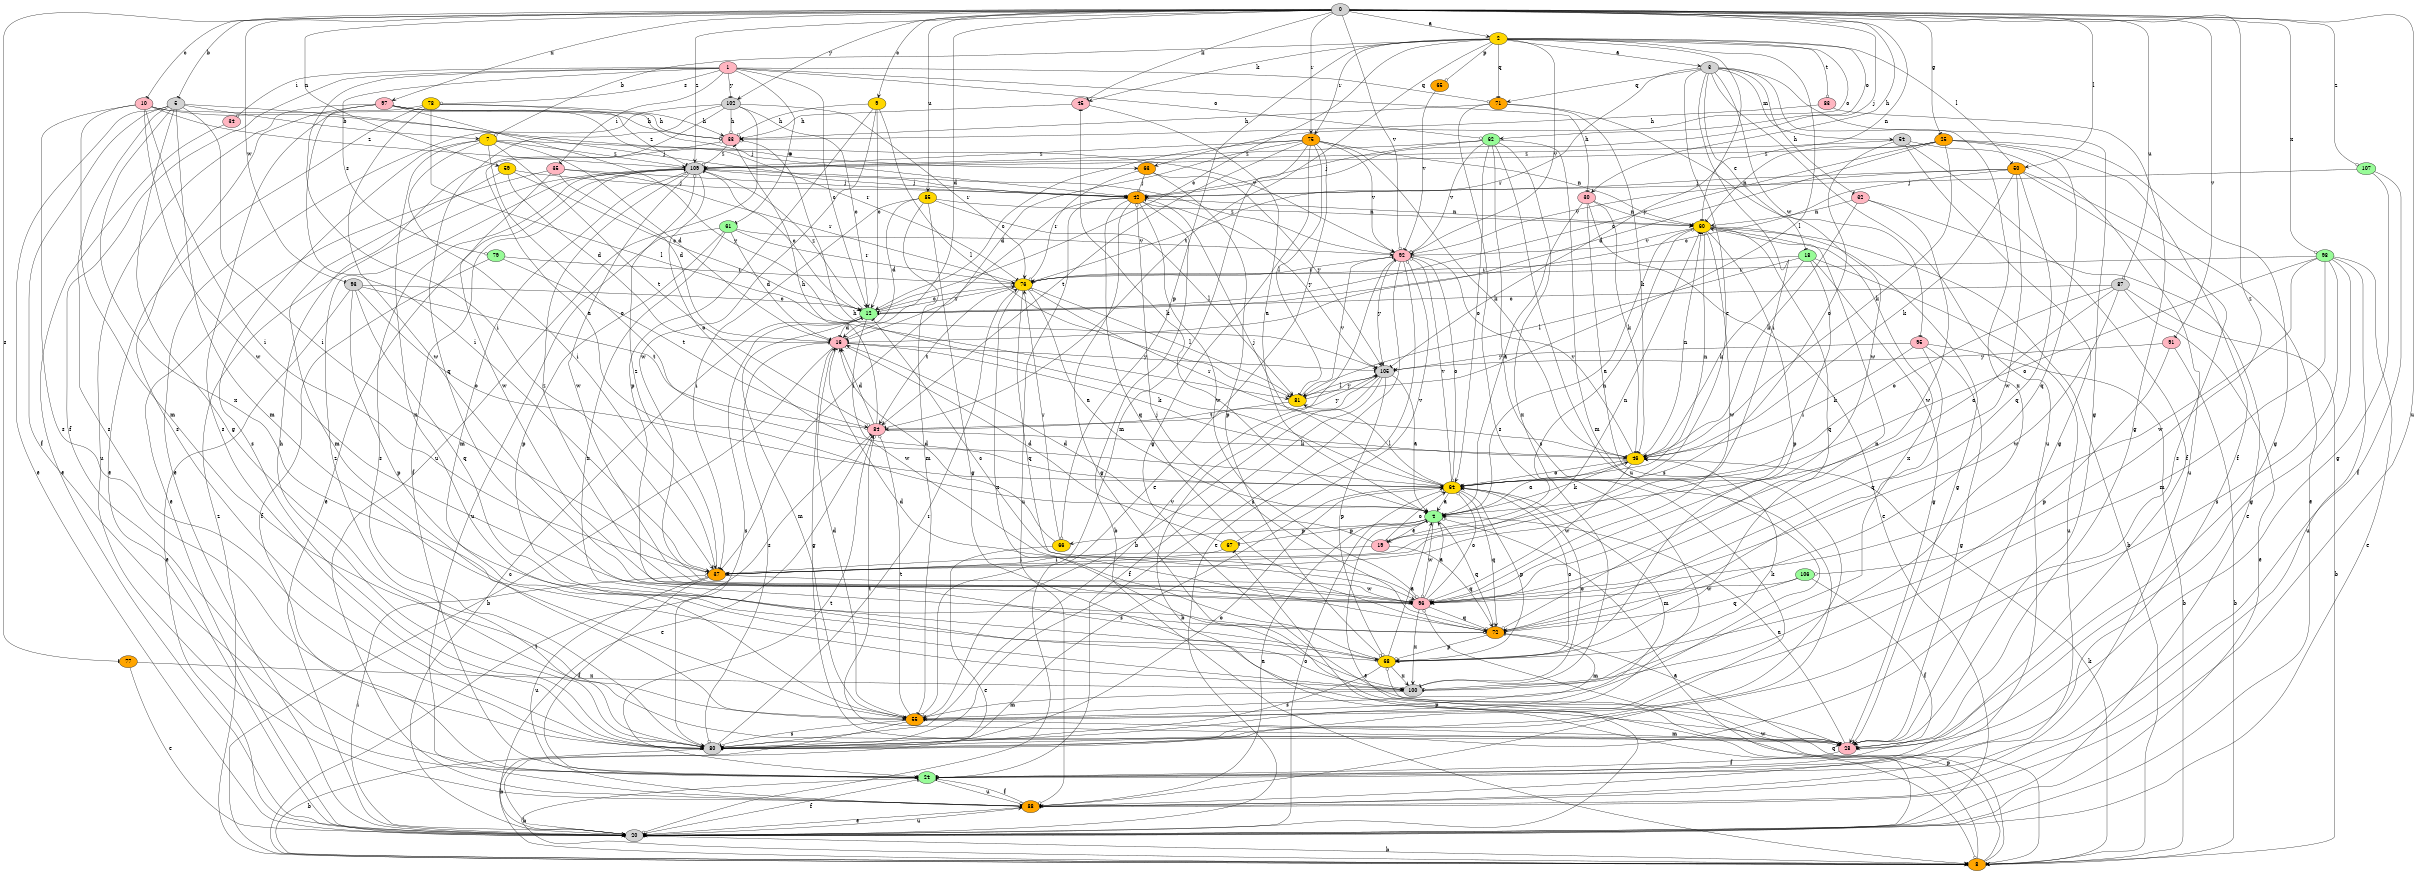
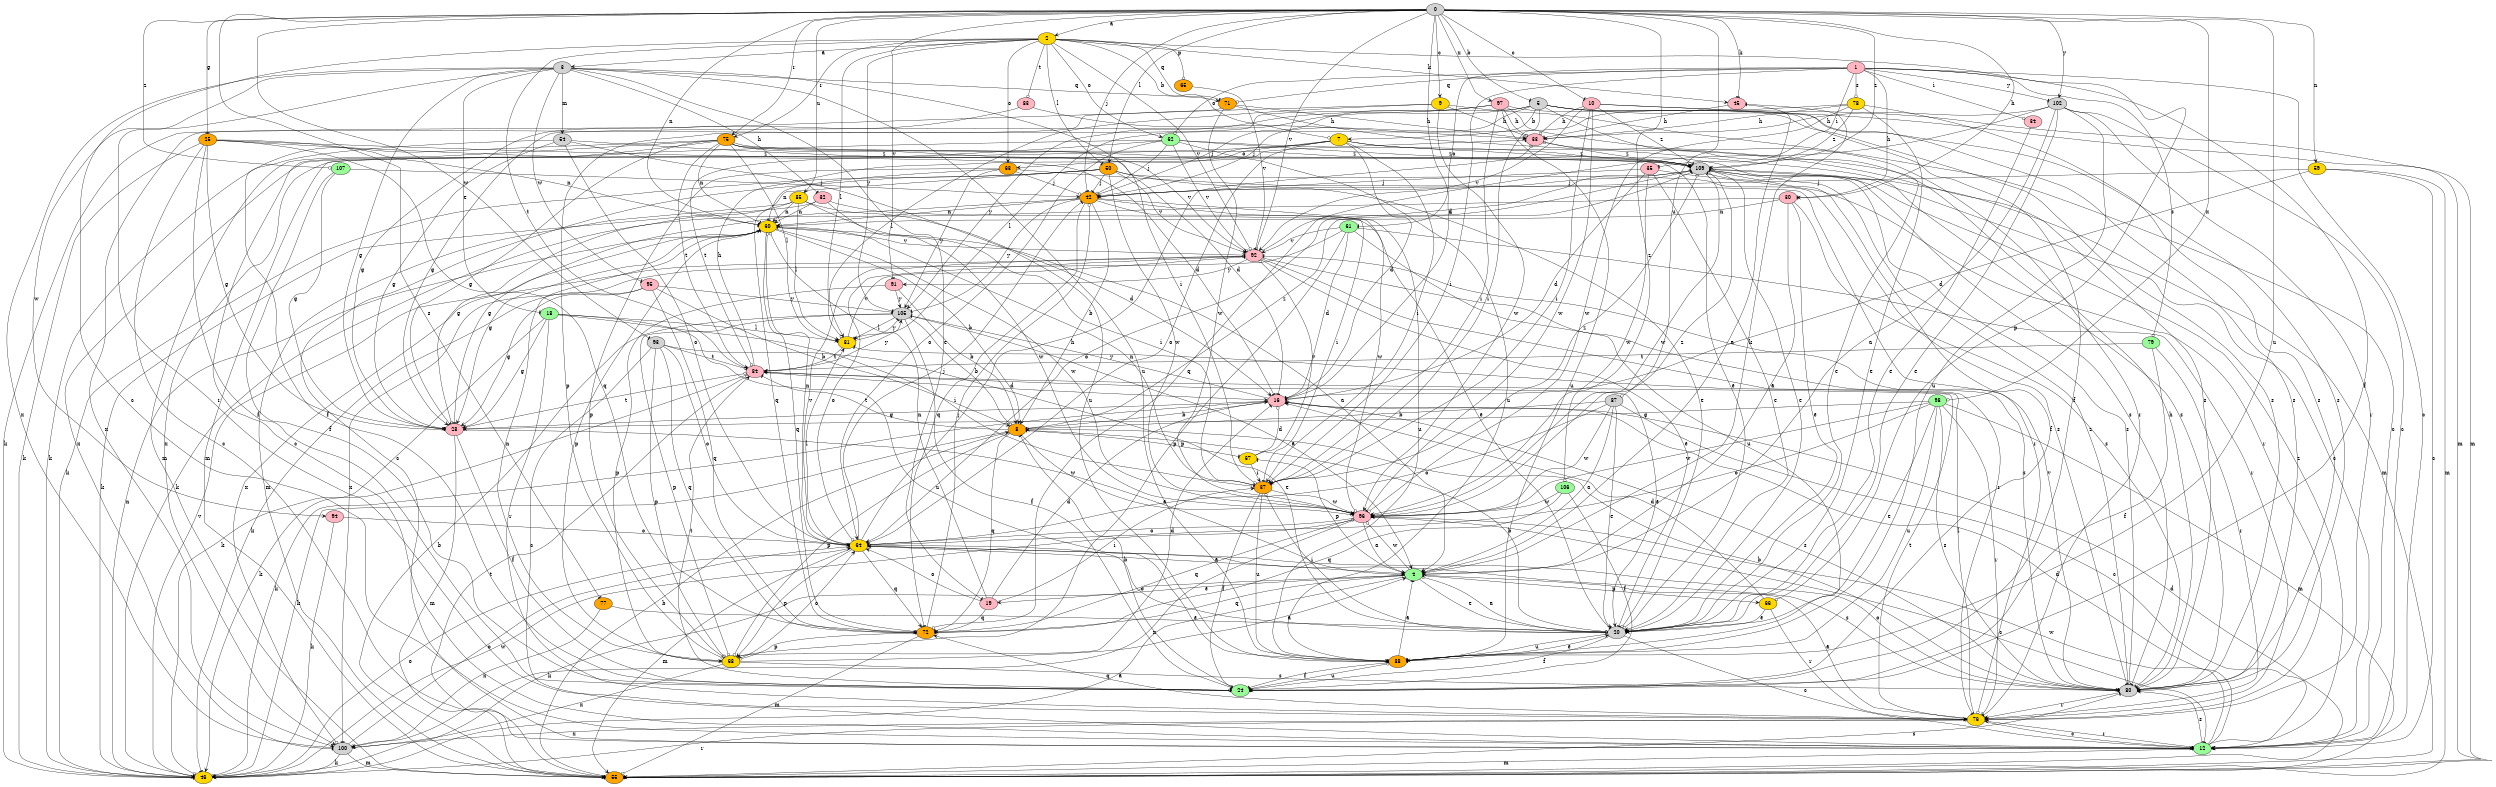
edge "63" -> "60": added, label "n"
edge "92" -> "105": now "92" -> "91"
node "94": added
edge "55" -> "28": reversed
